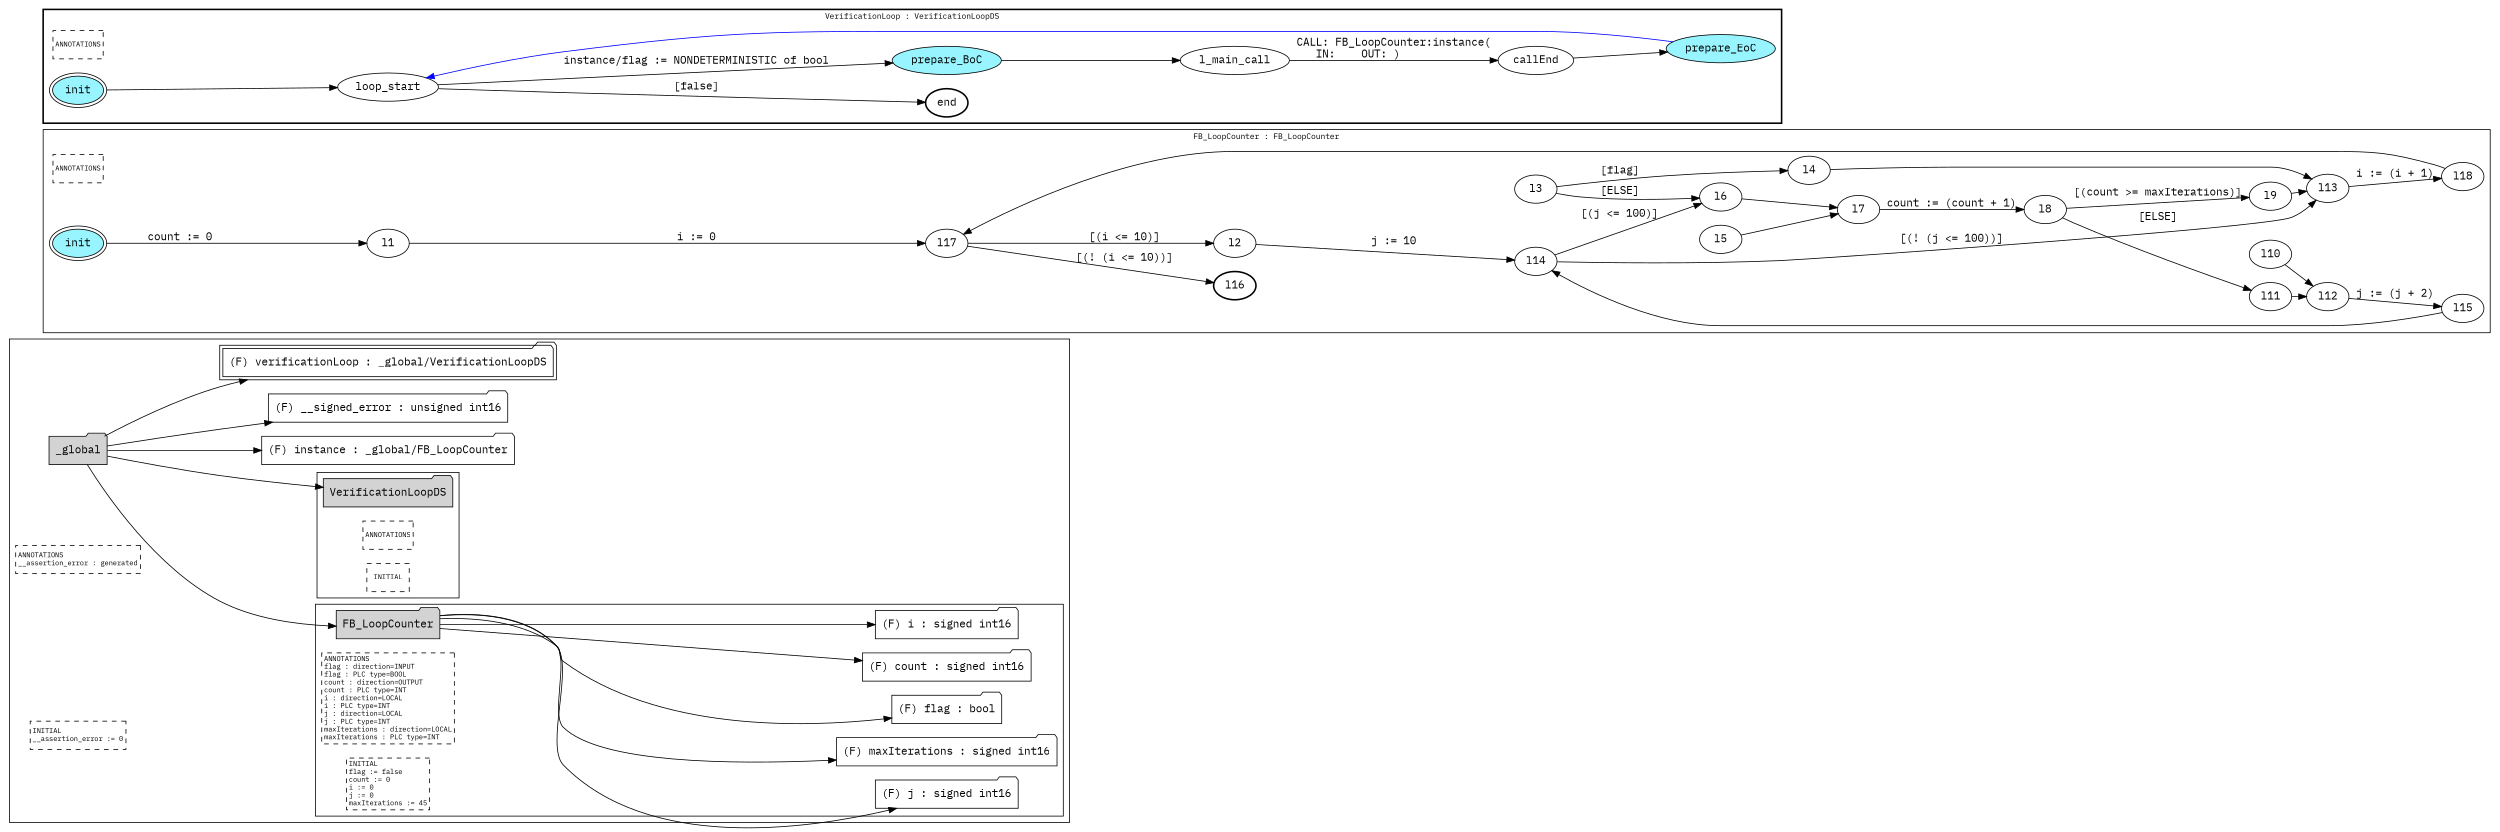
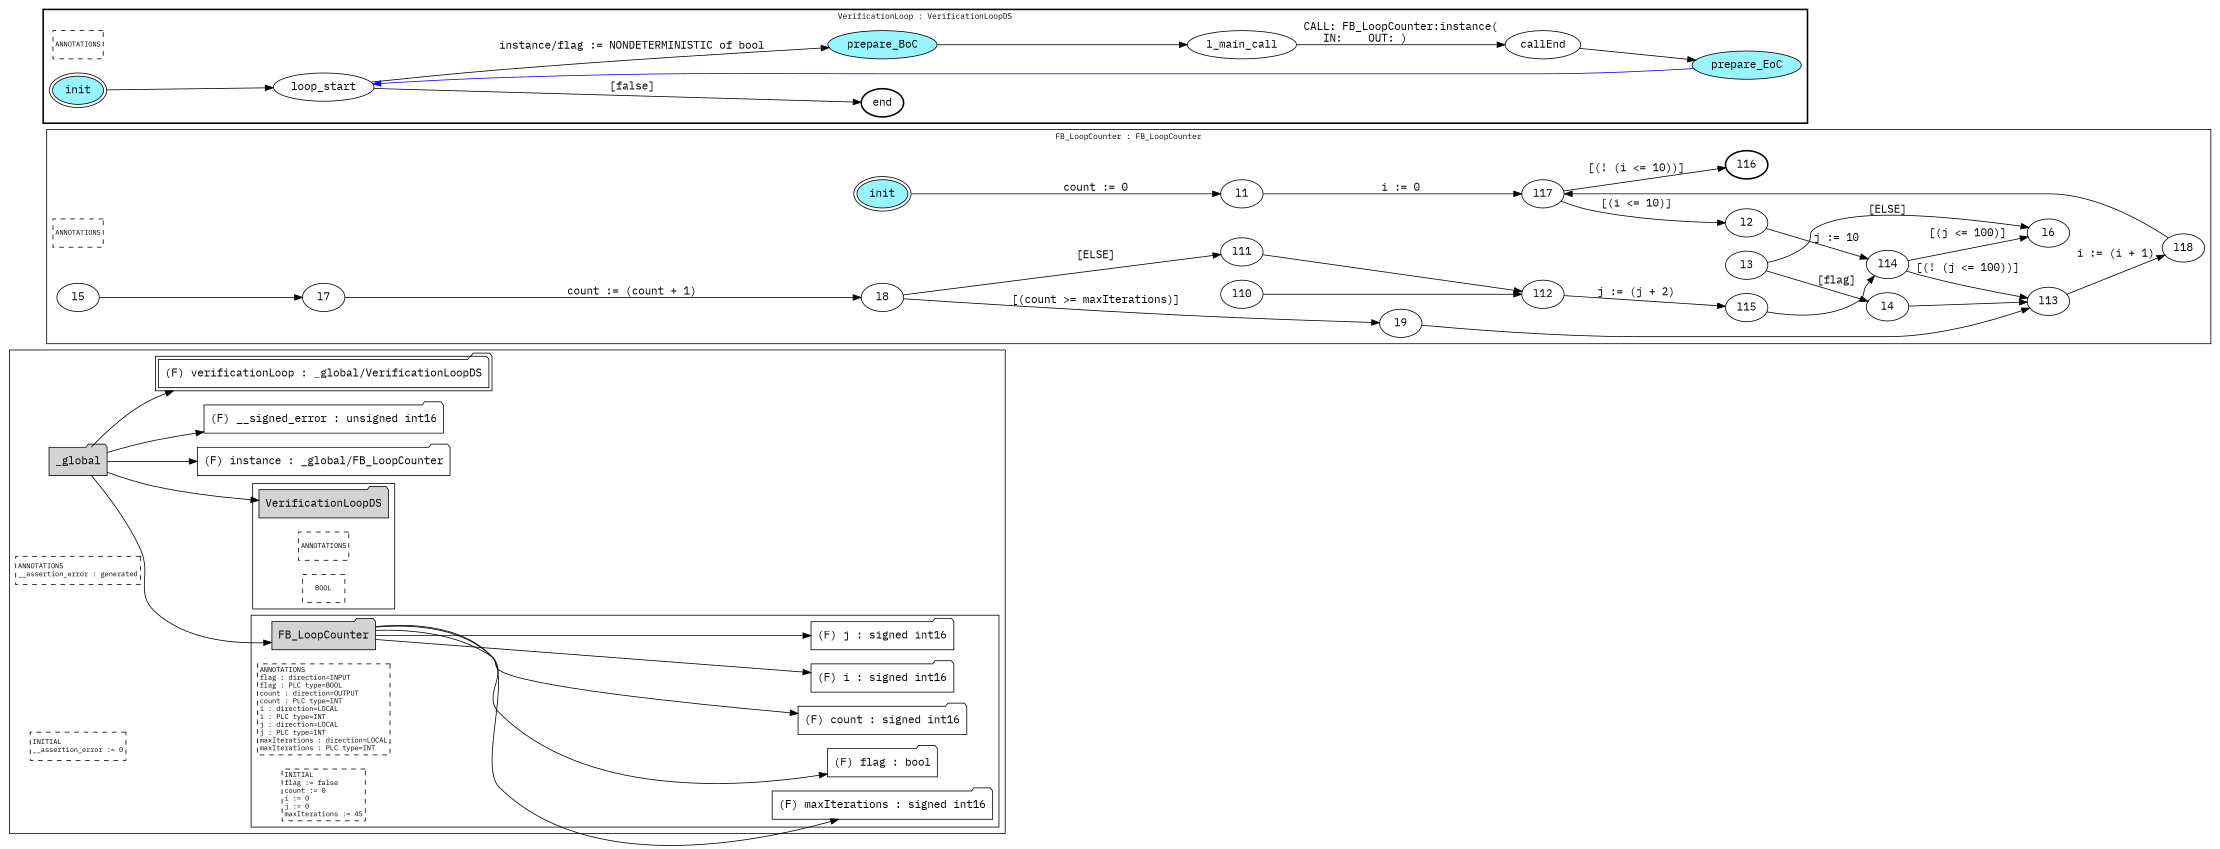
edge "l6" -> "l7": removed
node "INITIAL": label "INITIAL" -> "BOOL"
